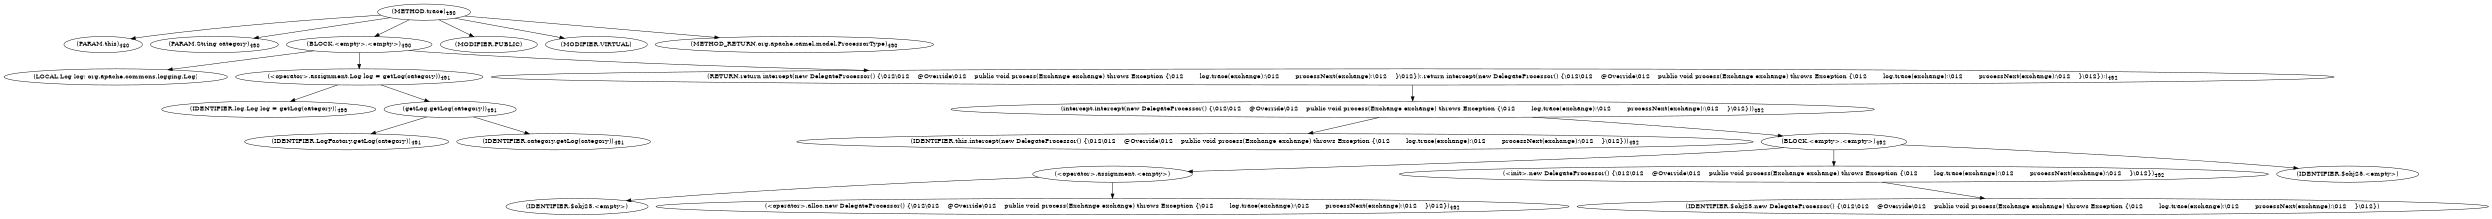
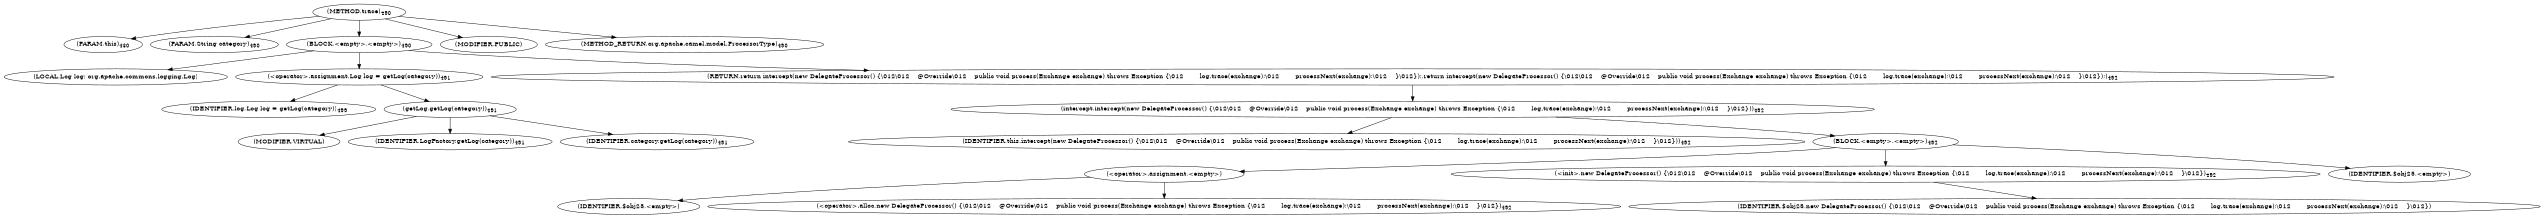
edge "(METHOD,trace)" -> "(MODIFIER,VIRTUAL)": now "(getLog,getLog(category))" -> "(MODIFIER,VIRTUAL)"
